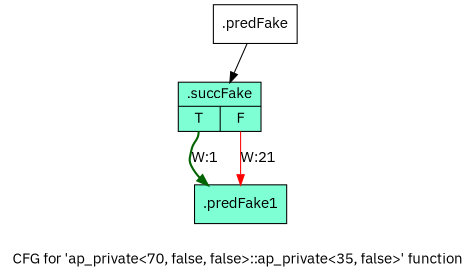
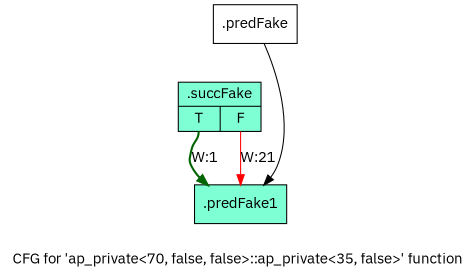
edge ".predFake" -> ".succFake": now ".predFake" -> ".predFake1"
